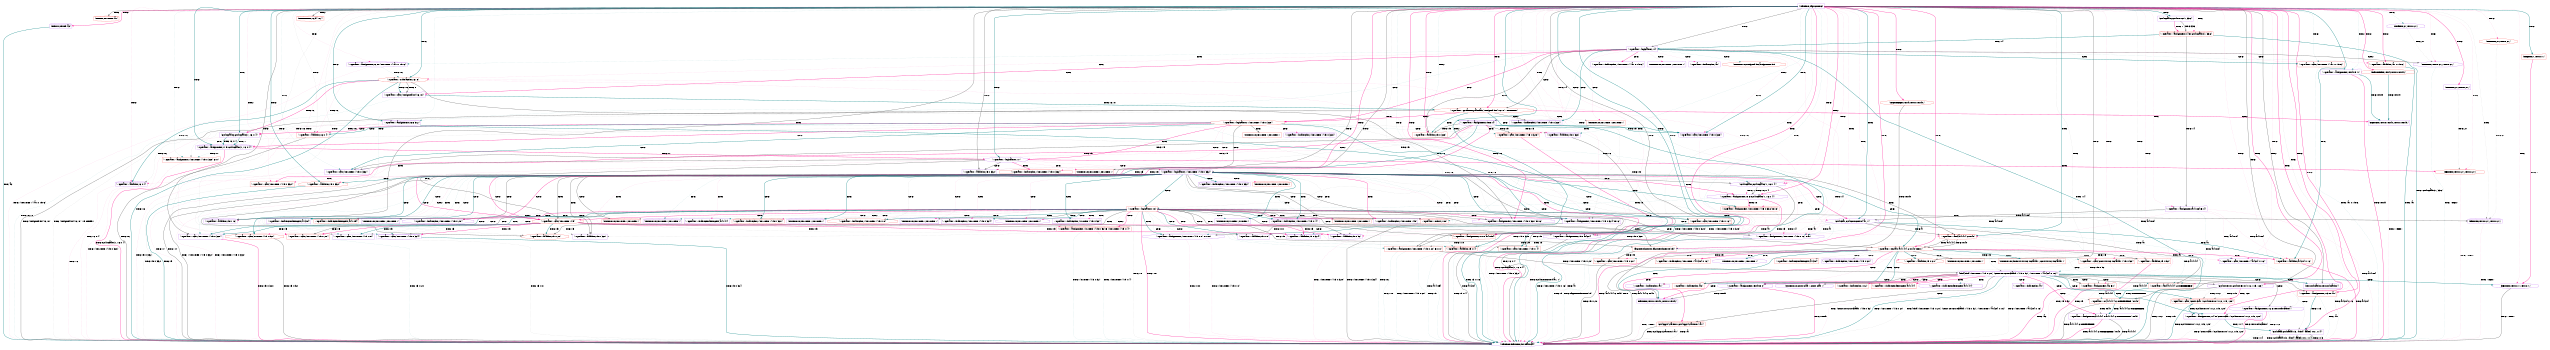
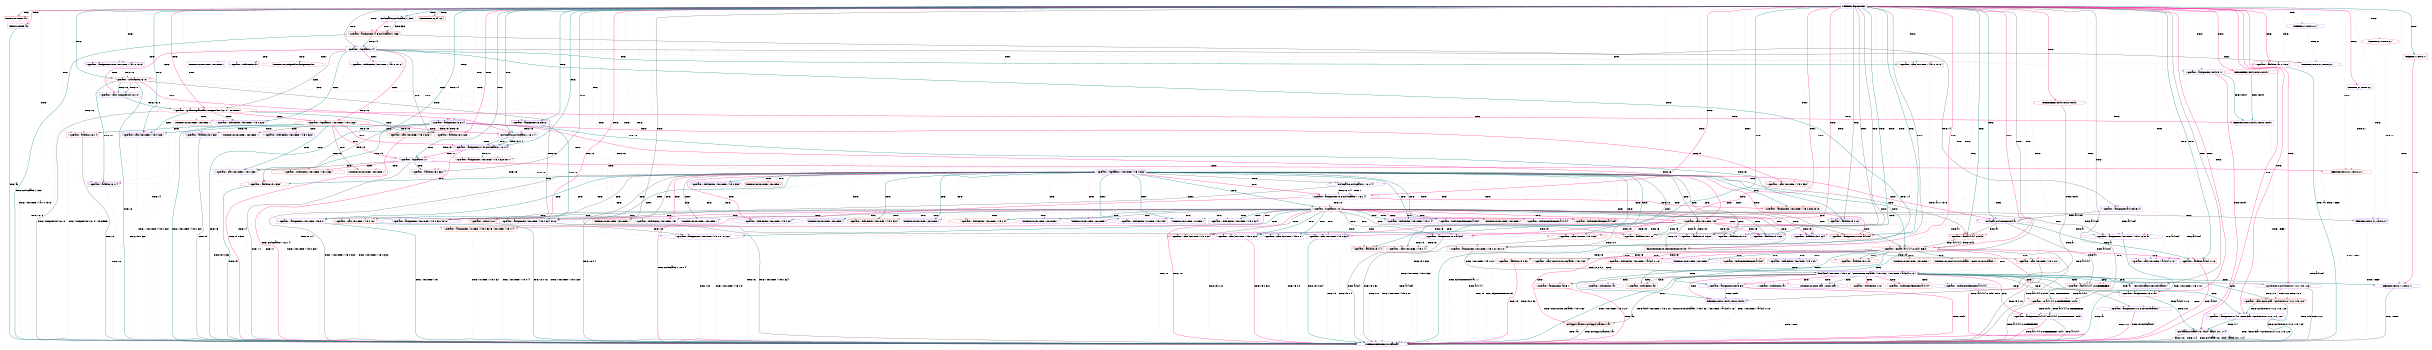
node "(Curl_ccalloc,Curl_struct(1, 336))": label "(Curl_ccalloc,Curl_struct(1, 336))" -> "(Curl_ccalloc,Curl_ccalloc(1, 336))"
node "(PARAM,_BYTE *a2)": shape cylinder -> box
node "(<operator>.assignment,*(_DWORD *)v5 = 0)": added
edge "(<operator>.cast,(_DWORD *)v5)" -> "(<operator>.addition,v5 + 320)": style dotted -> bold
node "(UNKNOWN,timeouts struct sockaddr *,const struct sockaddr *)": label "(UNKNOWN,timeouts struct sockaddr *,const struct sockaddr *)" -> "(UNKNOWN,const struct sockaddr *,const struct sockaddr *)"
